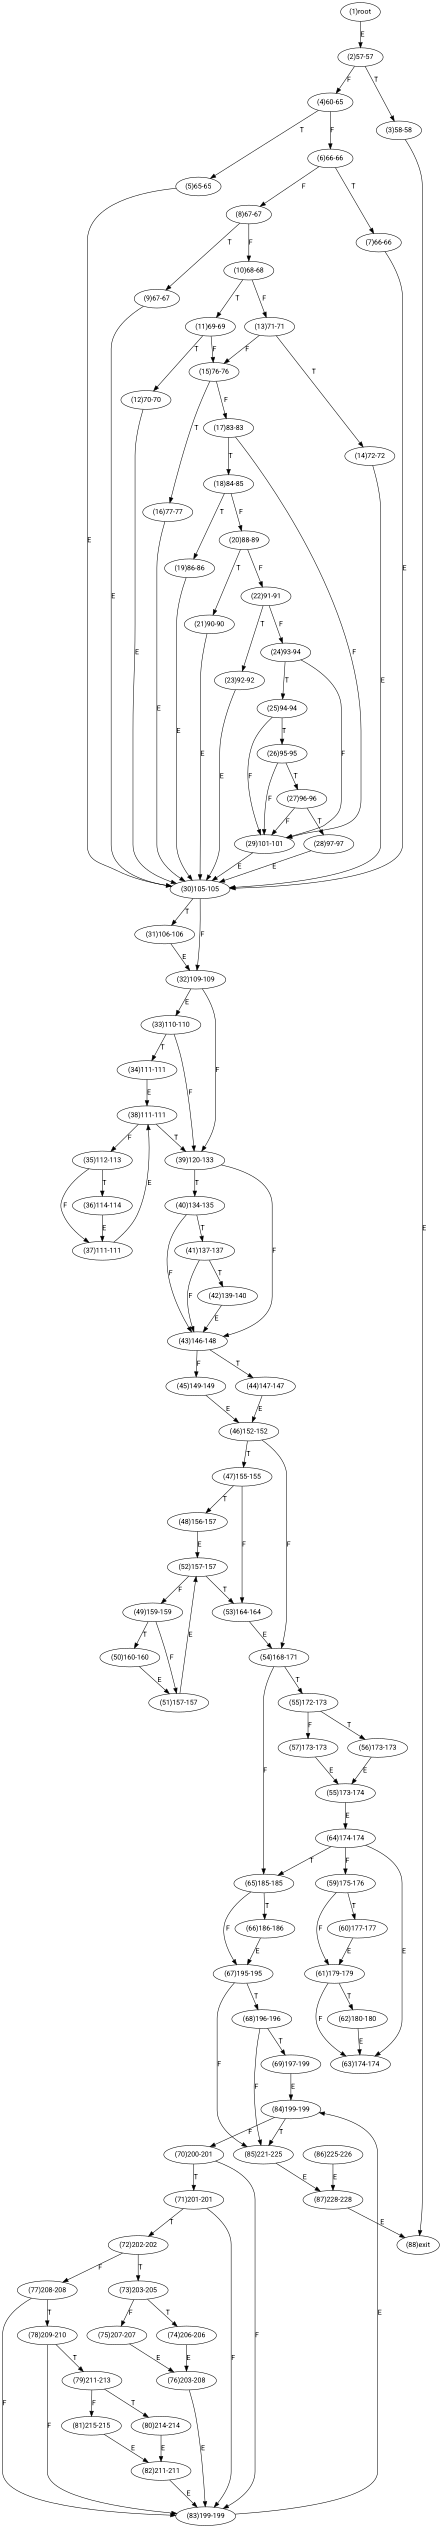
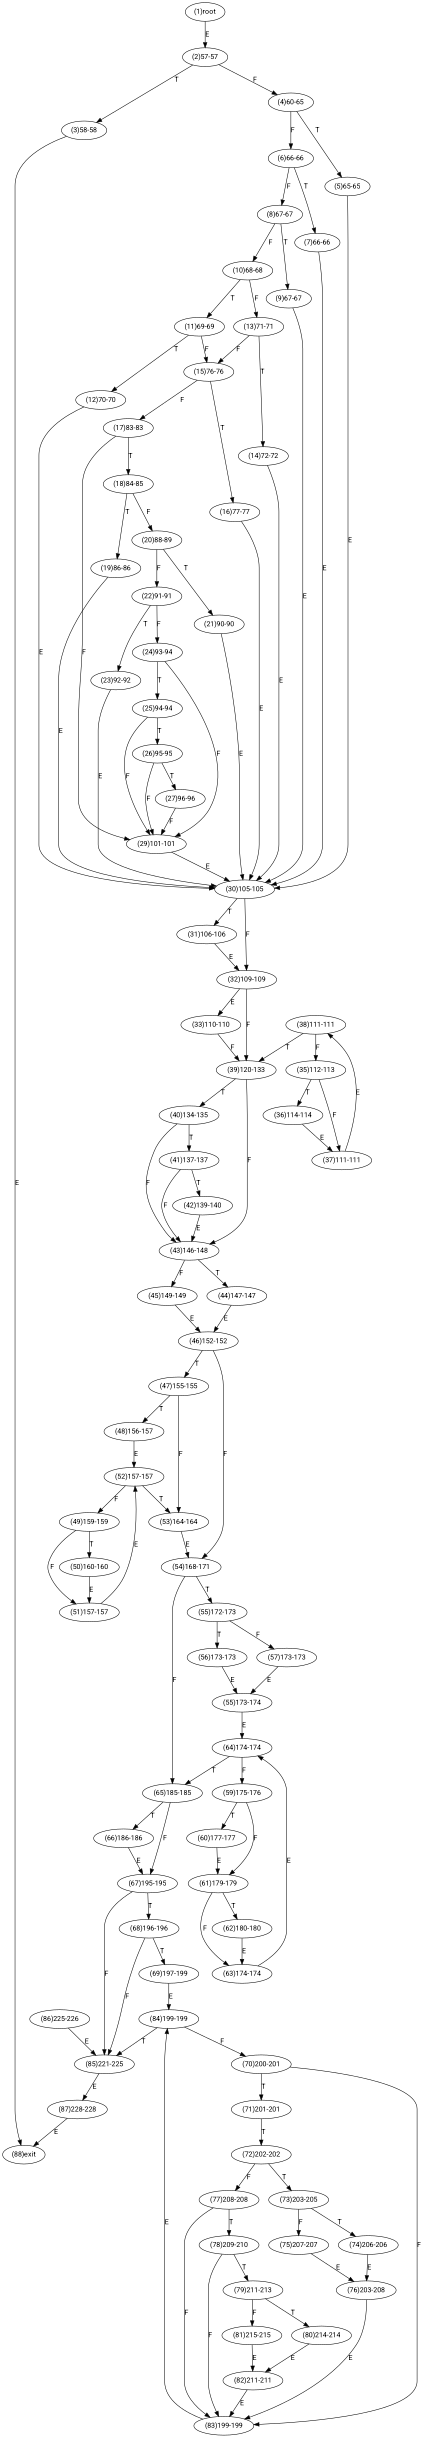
node "(28)97-97": removed
node "(34)111-111": removed
edge "(64)174-174" -> "(63)174-174": reversed
edge "(86)225-226" -> "(87)228-228": now "(86)225-226" -> "(85)221-225"
edge "(71)201-201" -> "(83)199-199": removed, label "F"
